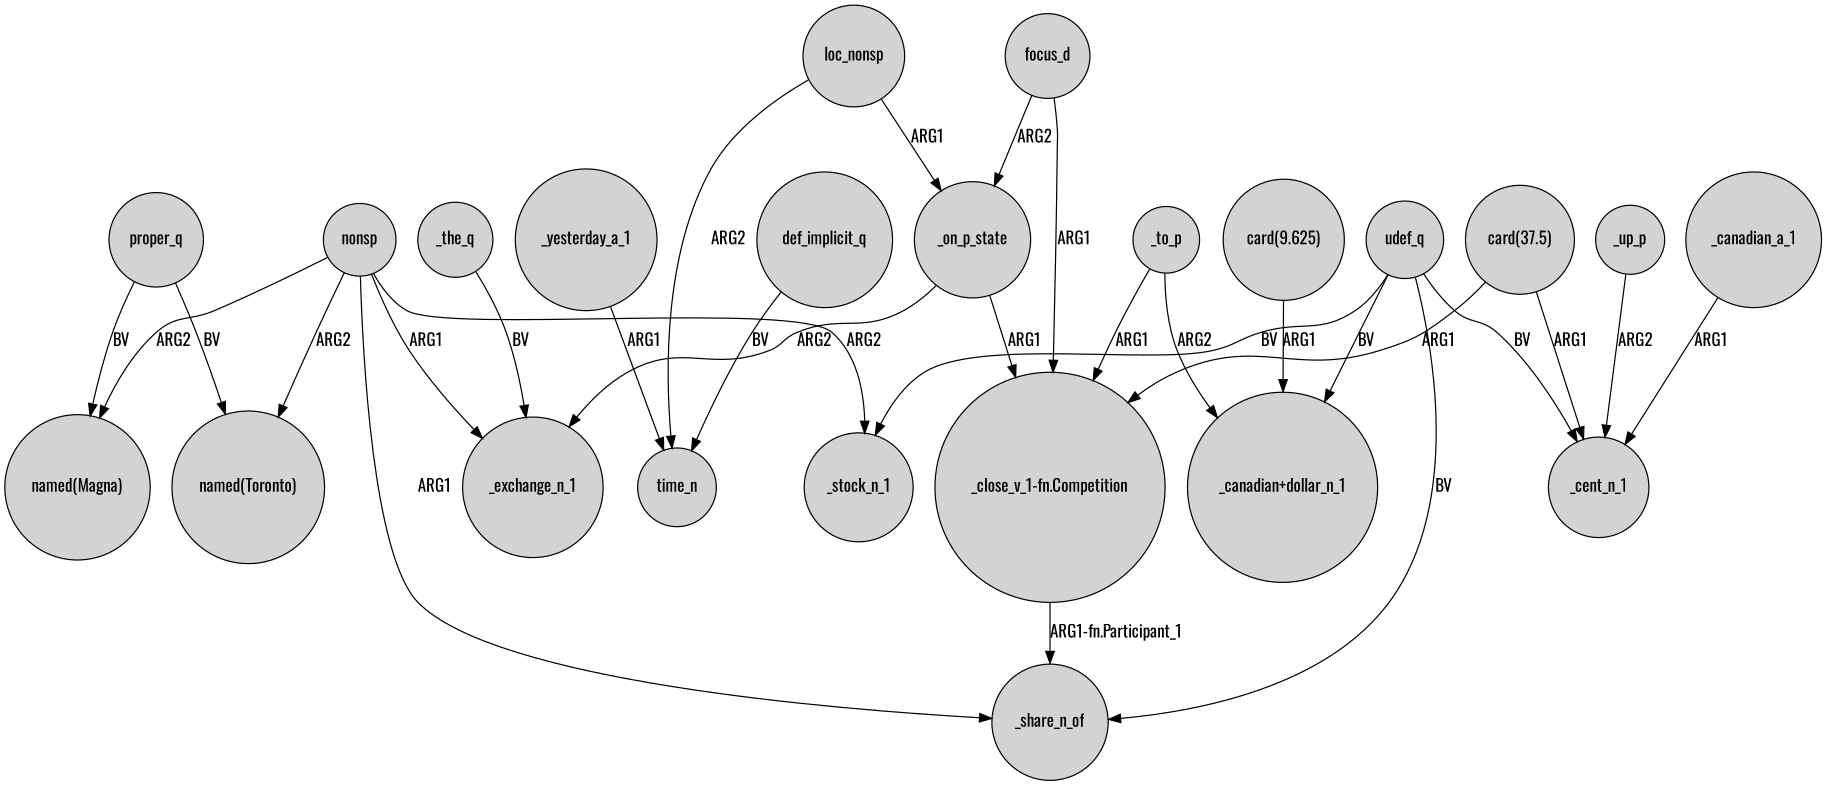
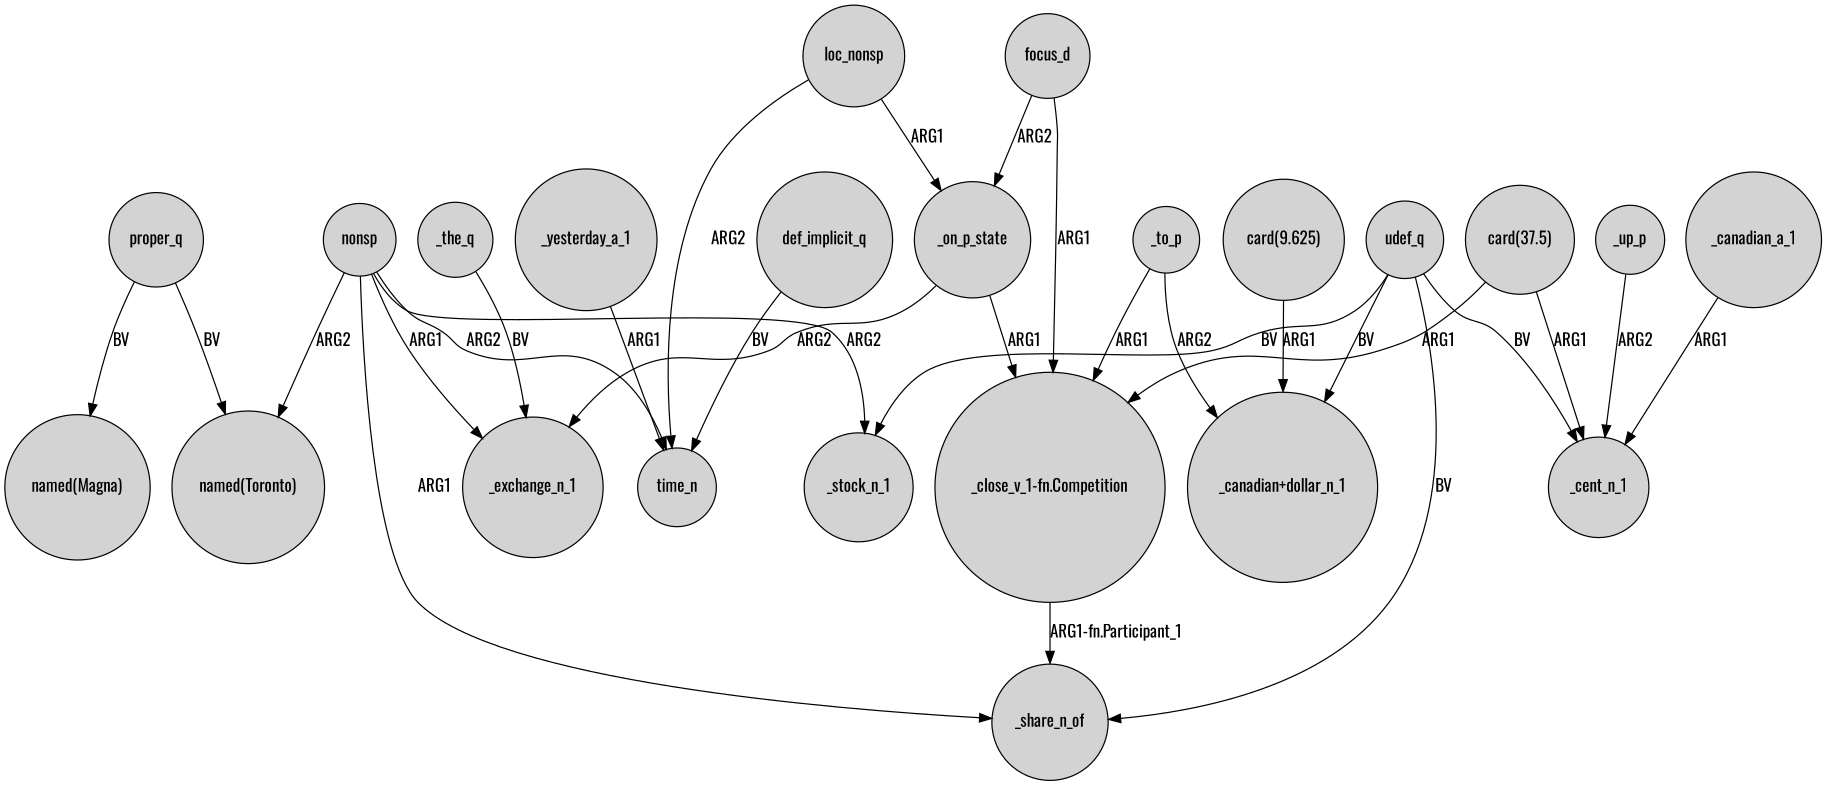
edge "nonsp" -> "named(Magna)": now "nonsp" -> "time_n"
